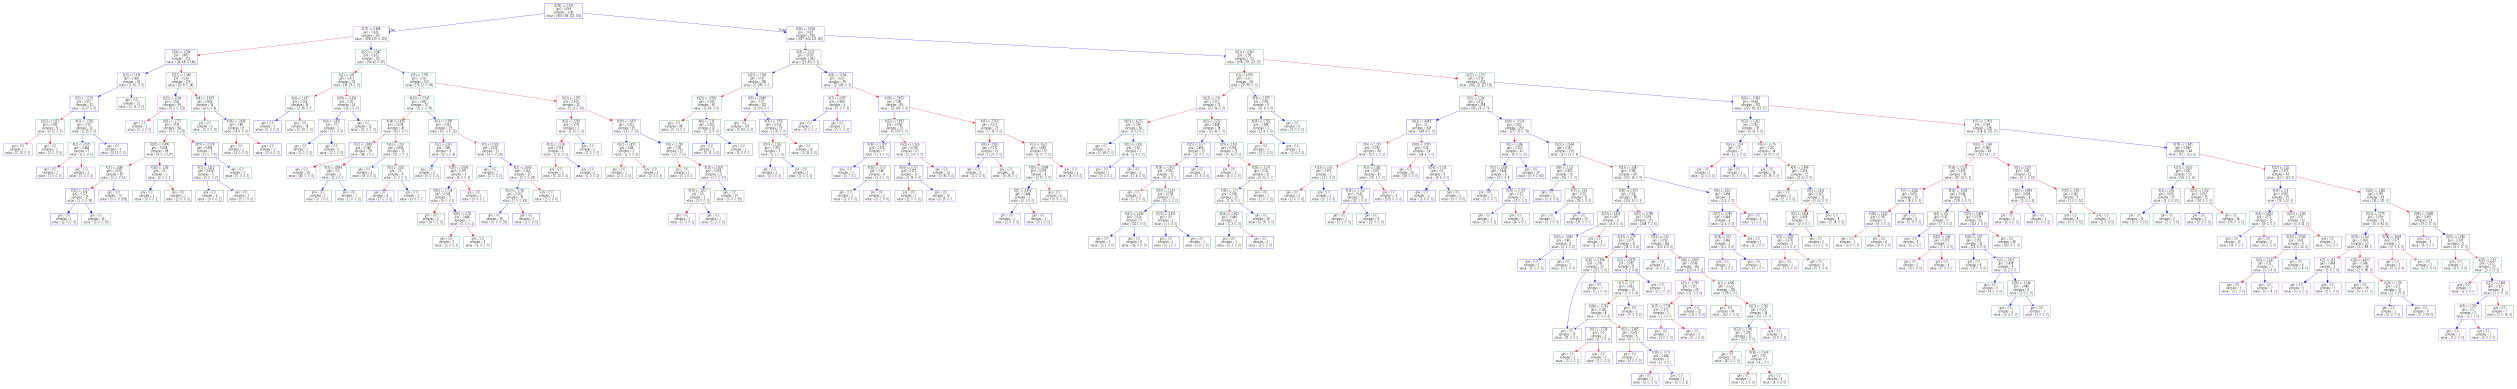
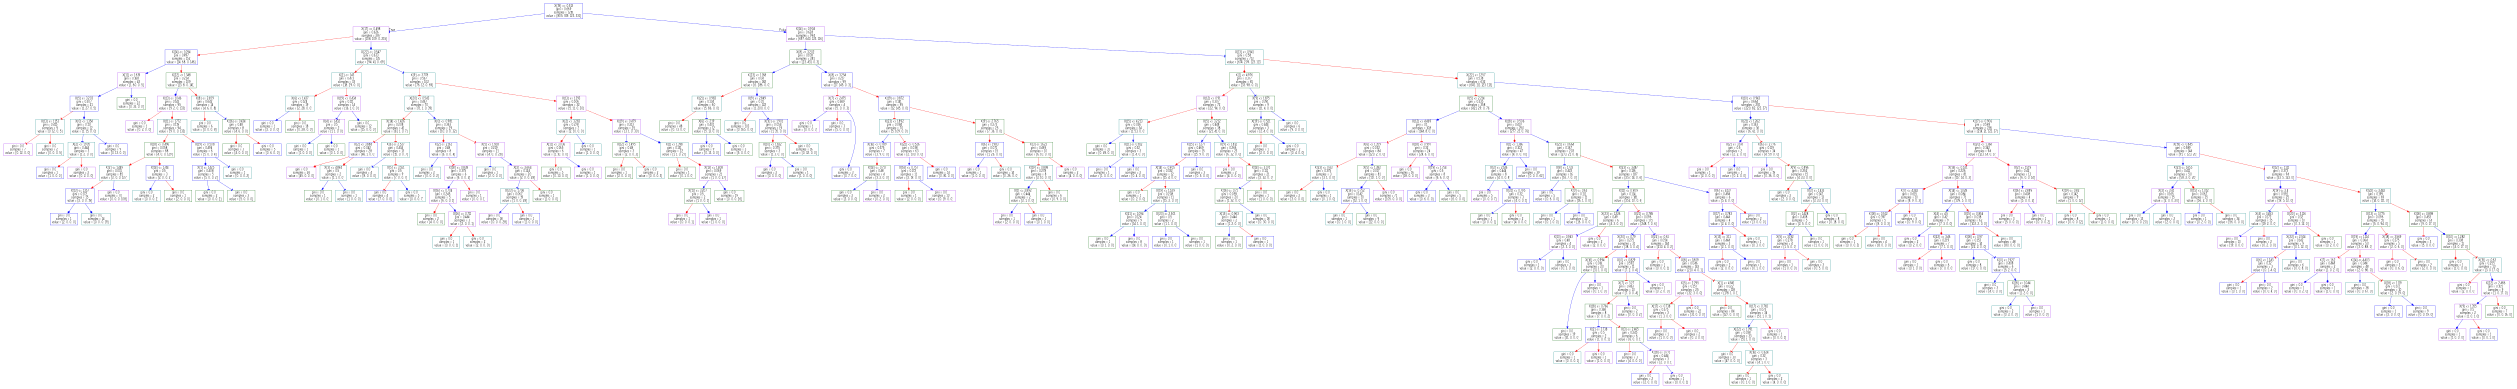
edge "X[16] <= 0.789 gini = 0.375 samples = 7 value = [3, 9, 0, 0]" -> "gini = 0.0 samples = 3 value = [0, 7, 0, 0]": now "X[7] <= 2.475 gini = 0.469 samples = 4 value = [5, 0, 0, 3]" -> "gini = 0.0 samples = 3 value = [0, 7, 0, 0]"
edge "X[7] <= 4.242 gini = 0.615 samples = 10 value = [8, 9, 0, 3]" -> "gini = 0.0 samples = 5 value = [0, 9, 0, 0]": color blue -> red
edge "X[18] <= 0.766 gini = 0.346 samples = 8 value = [7, 0, 0, 2]" -> "gini = 0.0 samples = 19 value = [31, 0, 0, 0]": now "X[18] <= 0.766 gini = 0.346 samples = 8 value = [7, 0, 0, 2]" -> "X[2] <= 3.738 gini = 0.5 samples = 2 value = [1, 0, 0, 1]"
